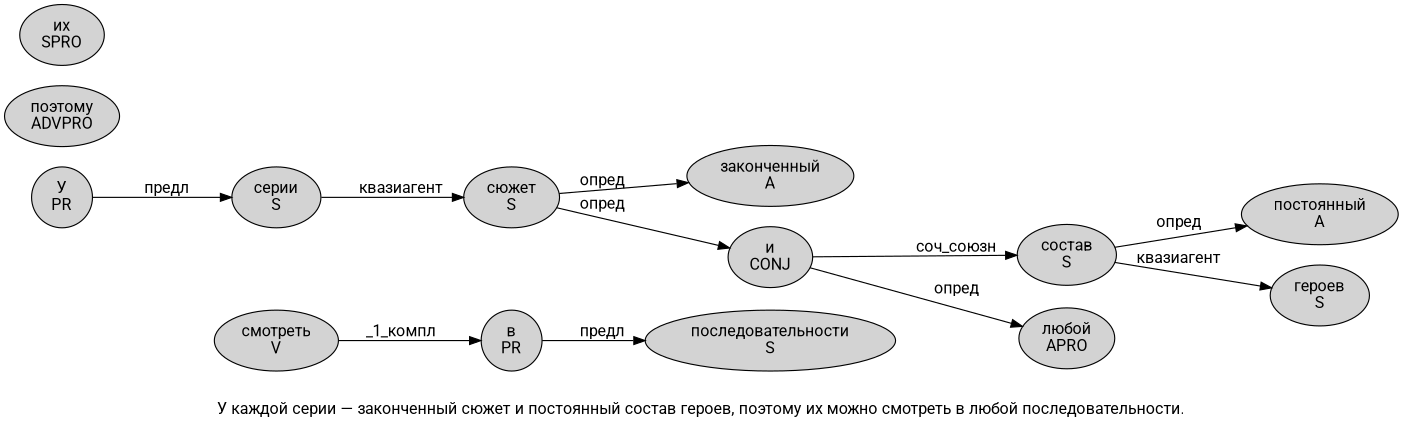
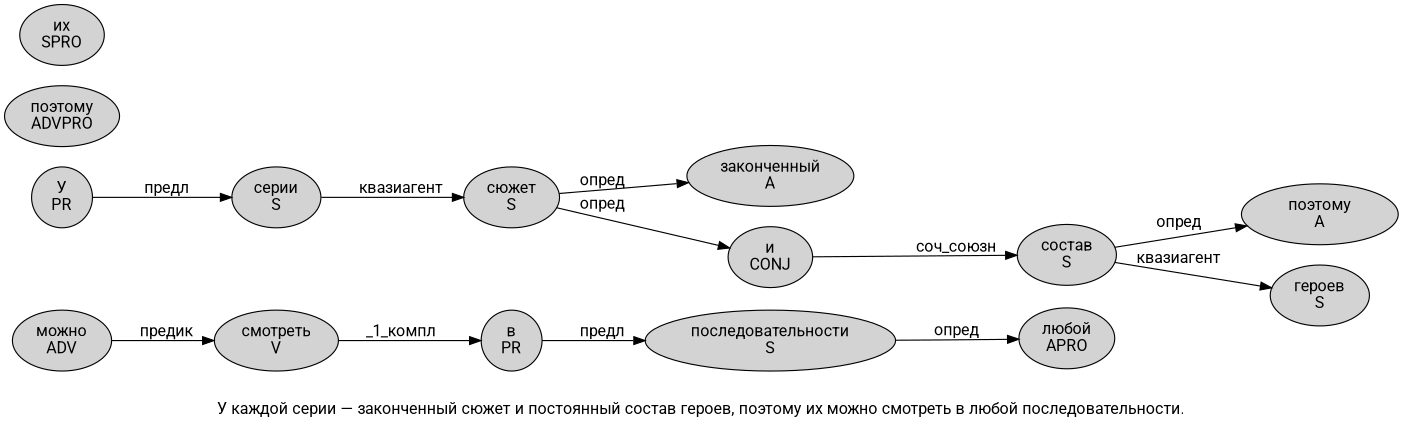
node "постоянный A": label "постоянный A" -> "поэтому A"
edge "и CONJ" -> "любой APRO": now "последовательности S" -> "любой APRO"
node "можно ADV": added
